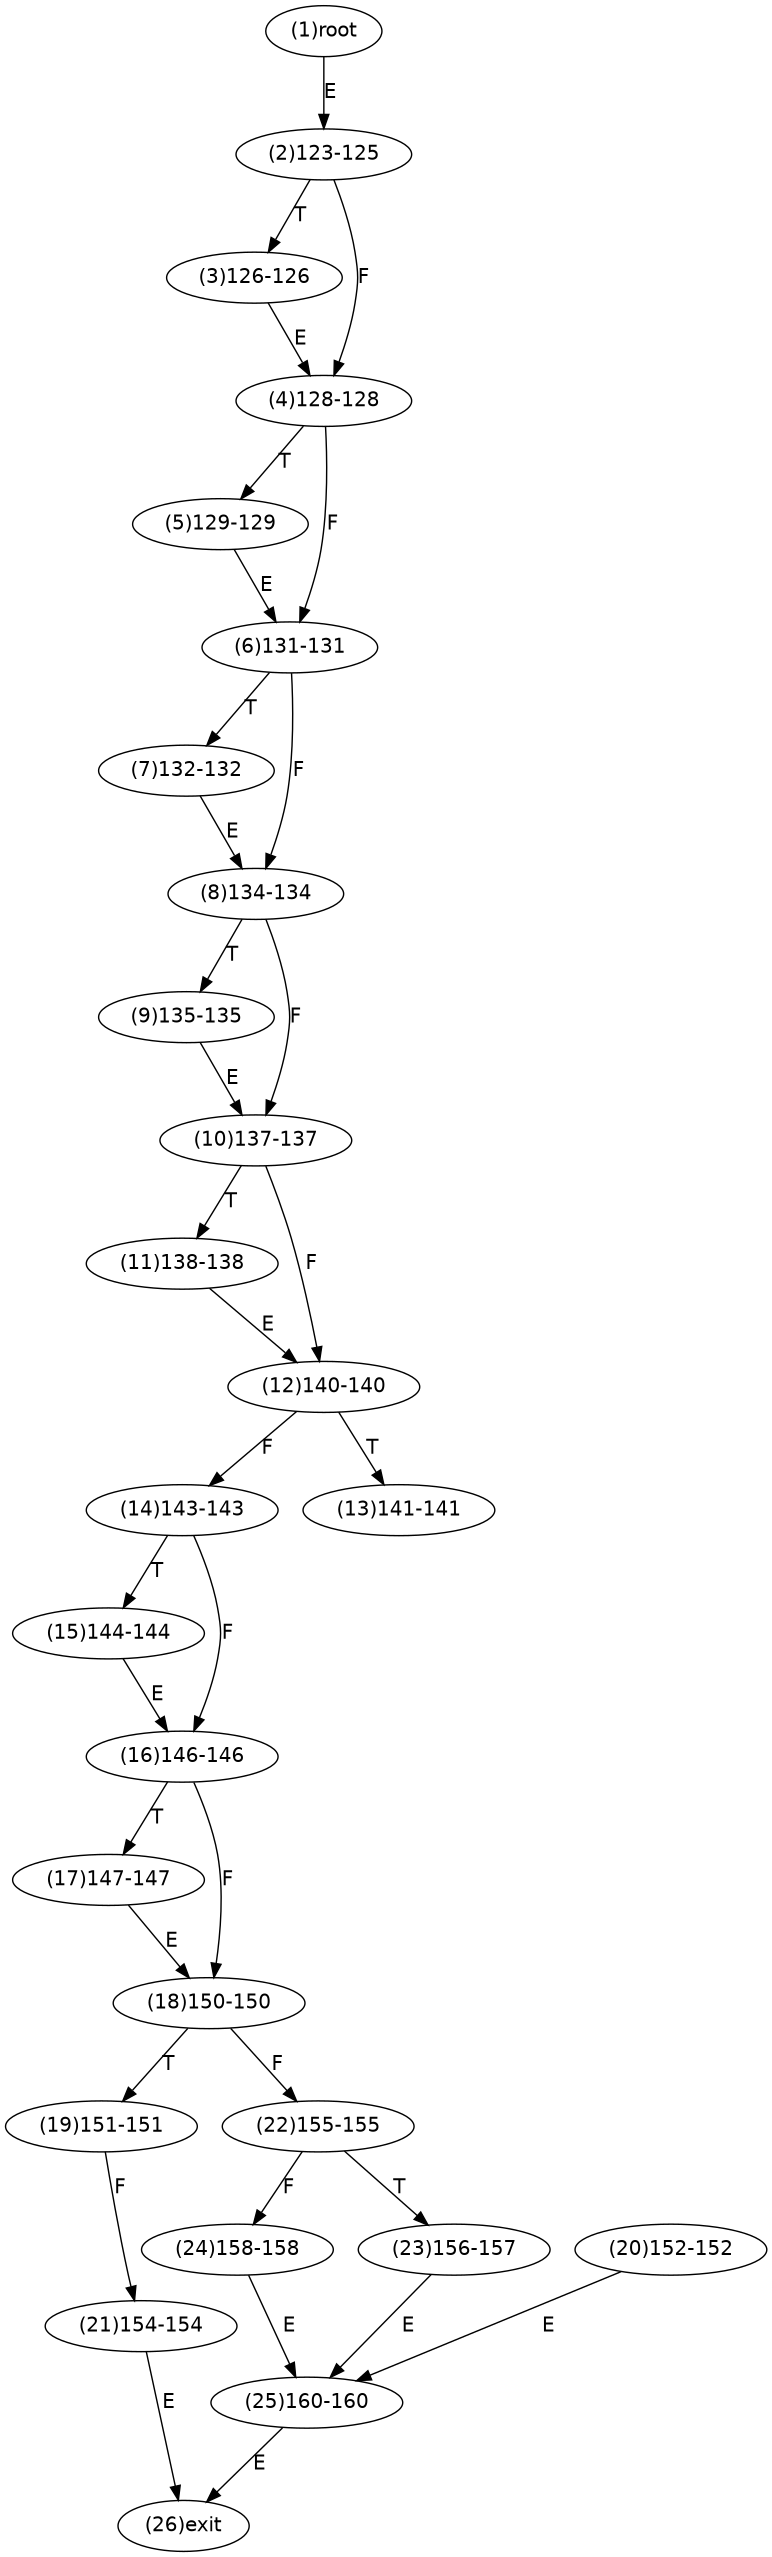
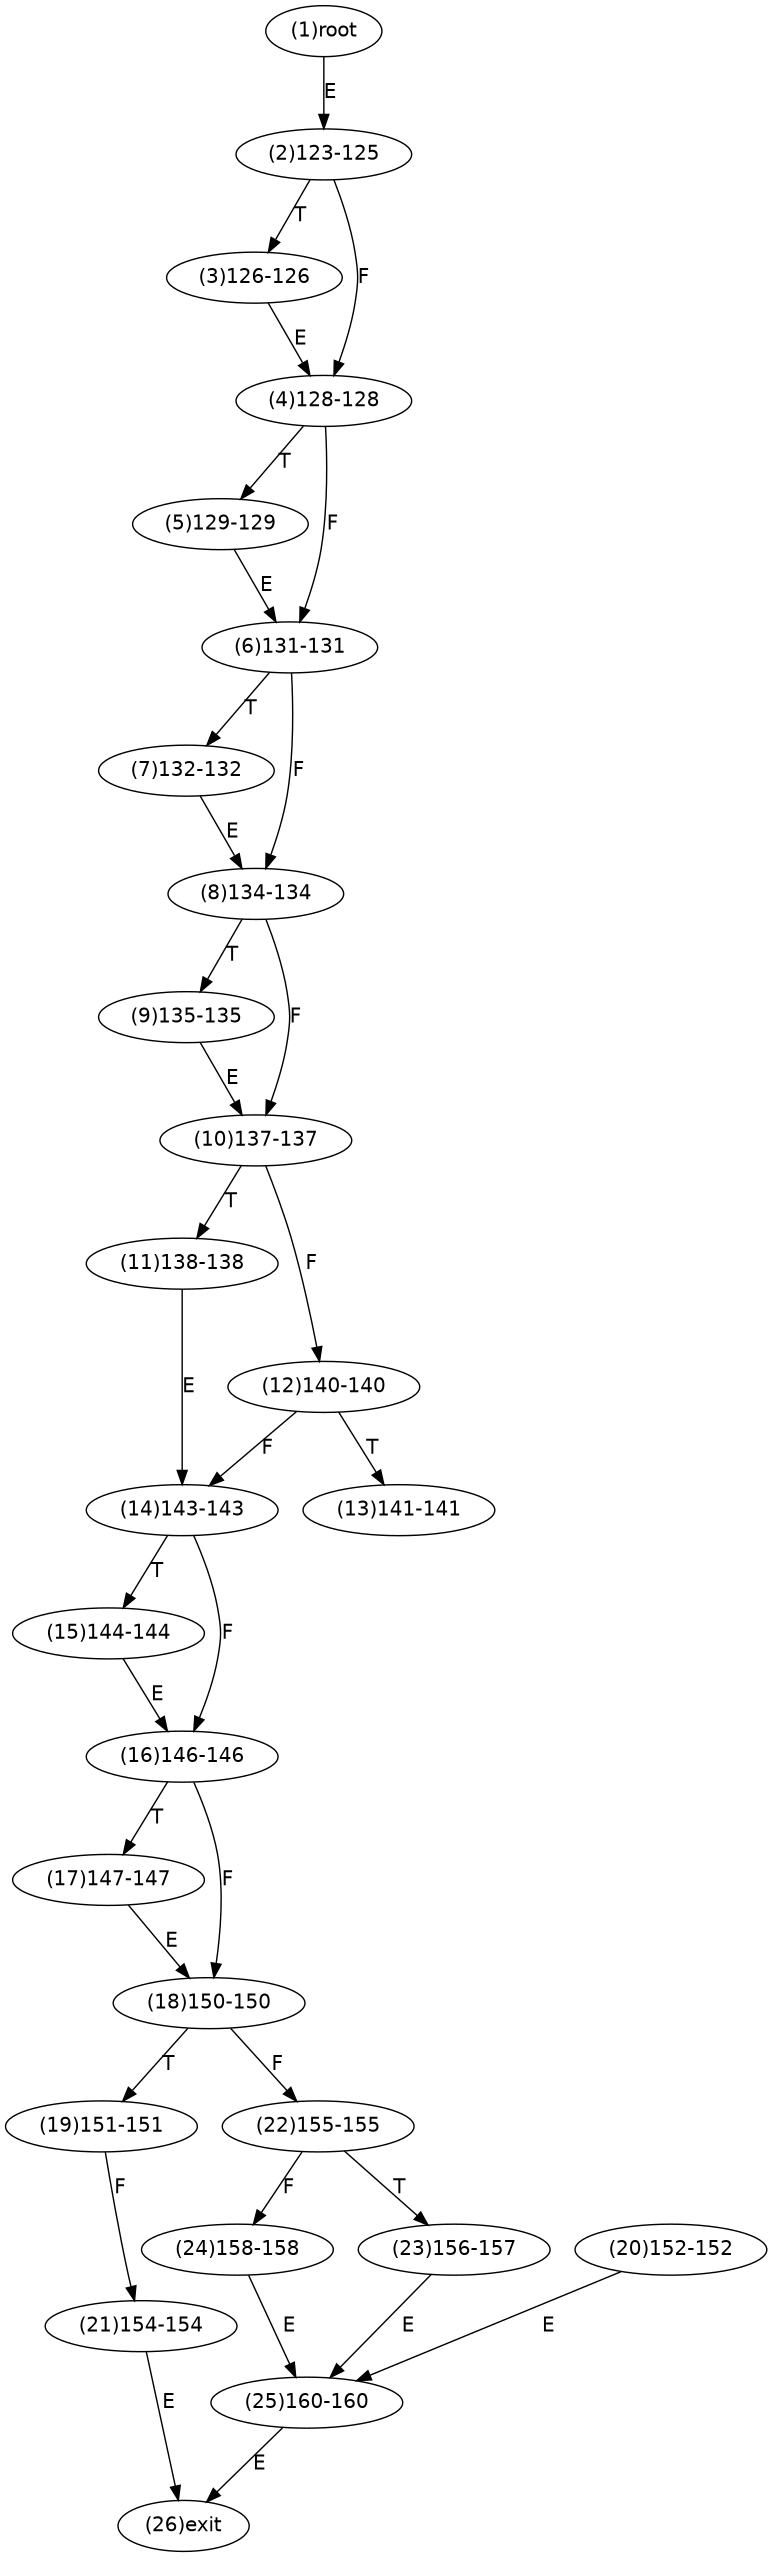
edge "(11)138-138" -> "(12)140-140": now "(11)138-138" -> "(14)143-143"
